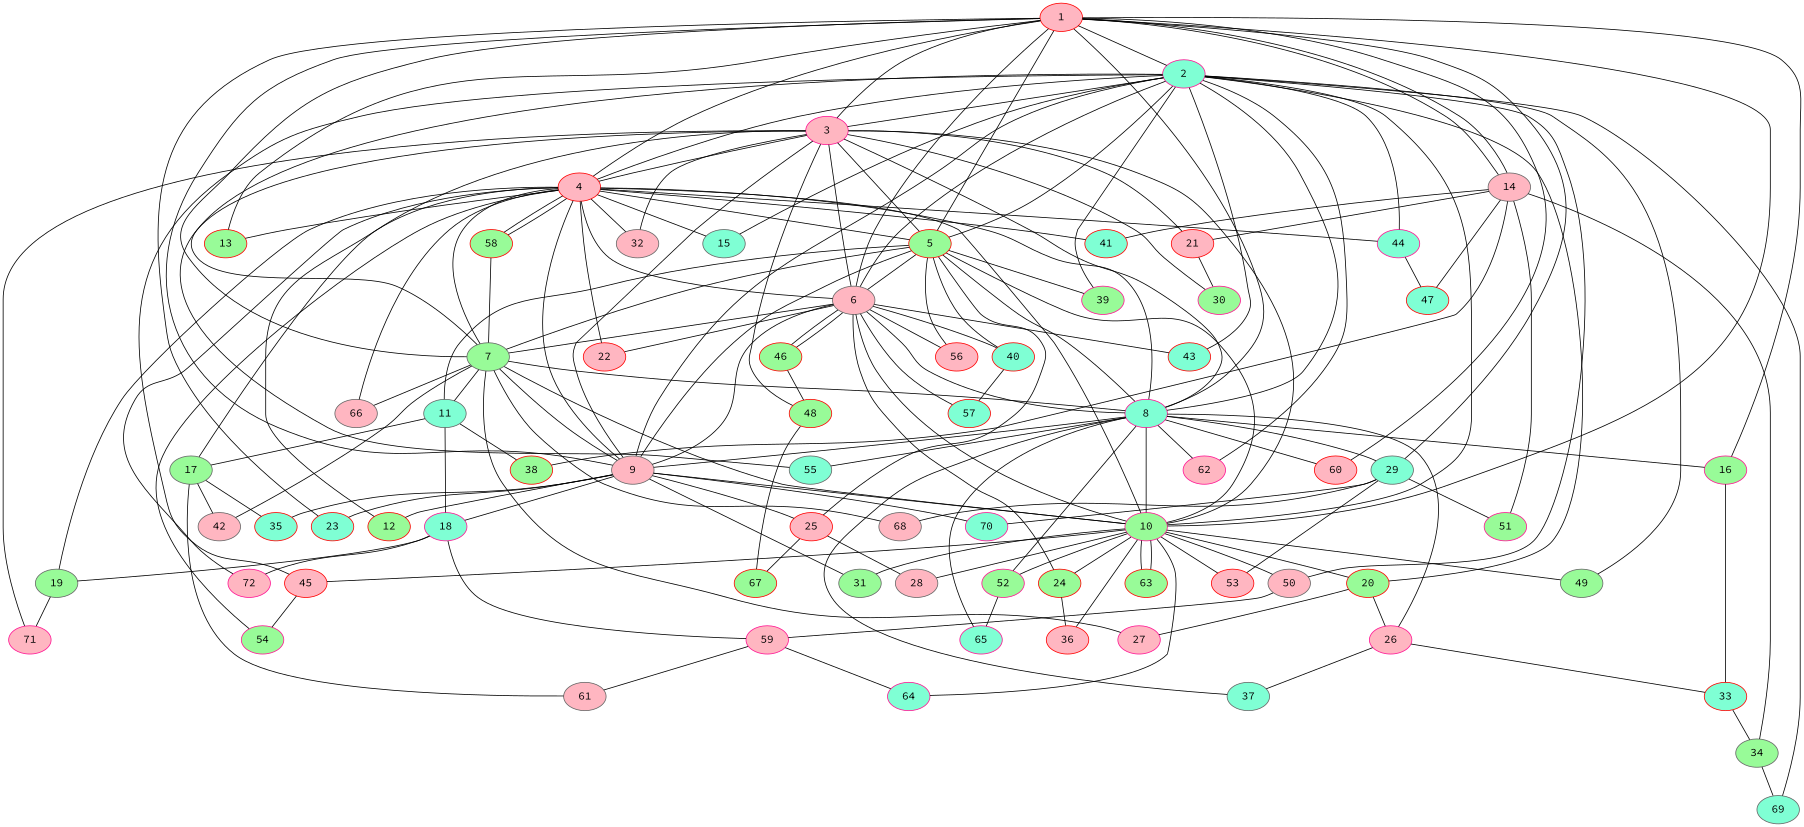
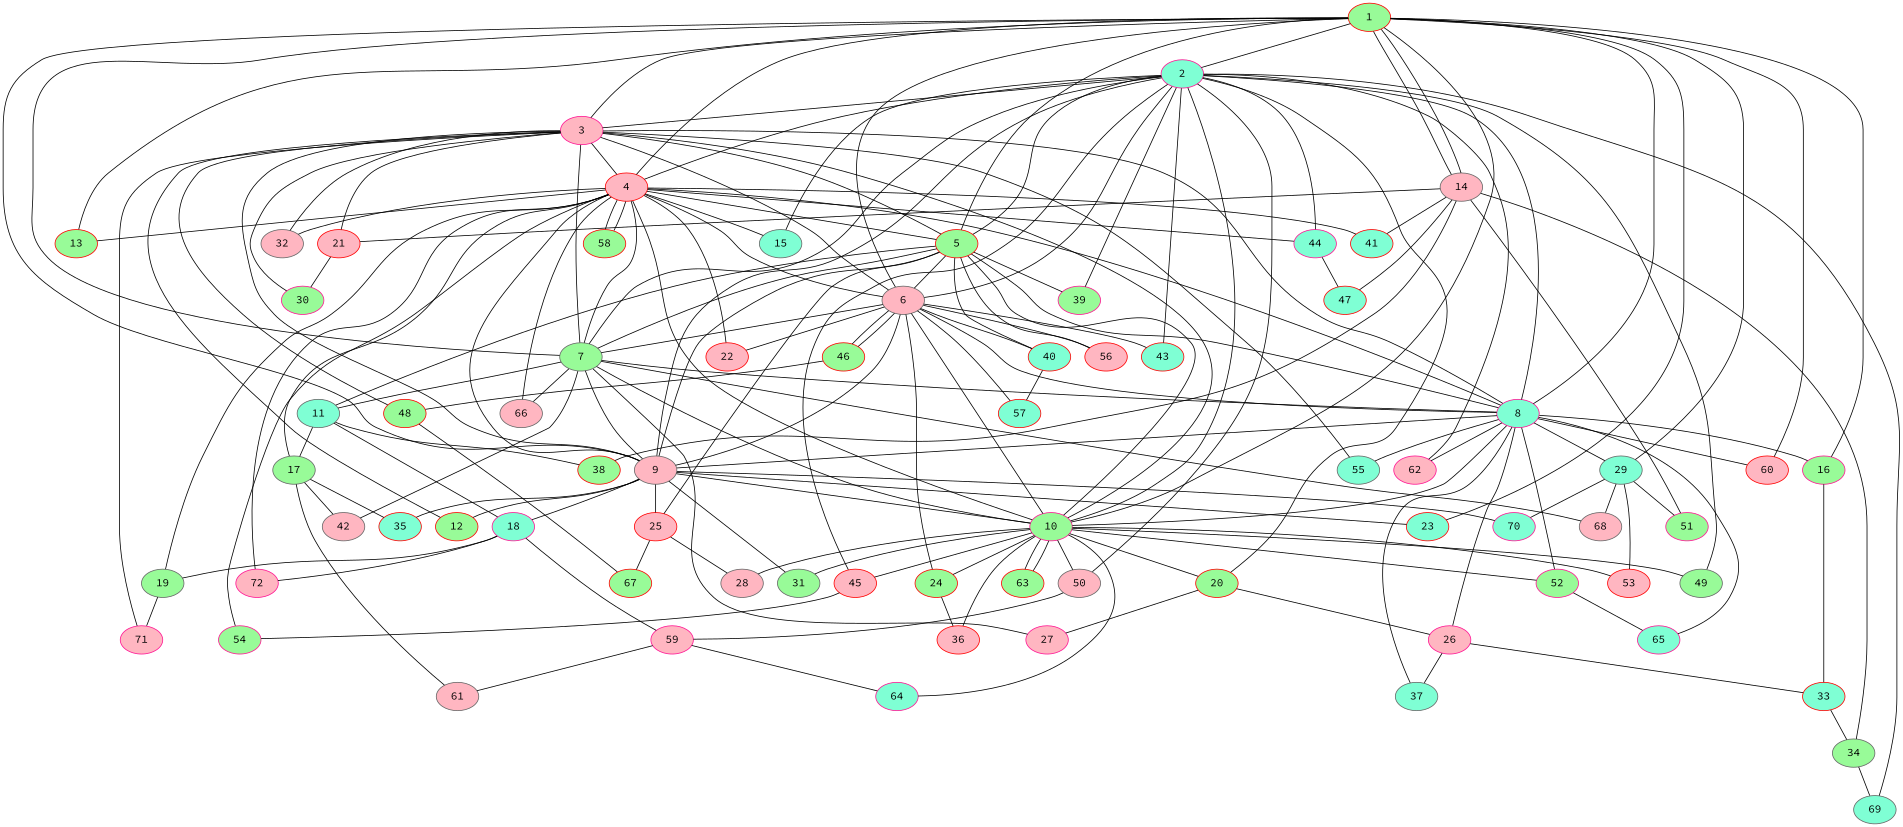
node "1": fillcolor lightpink -> palegreen
edge "58" -- "7": now "3" -- "7"
